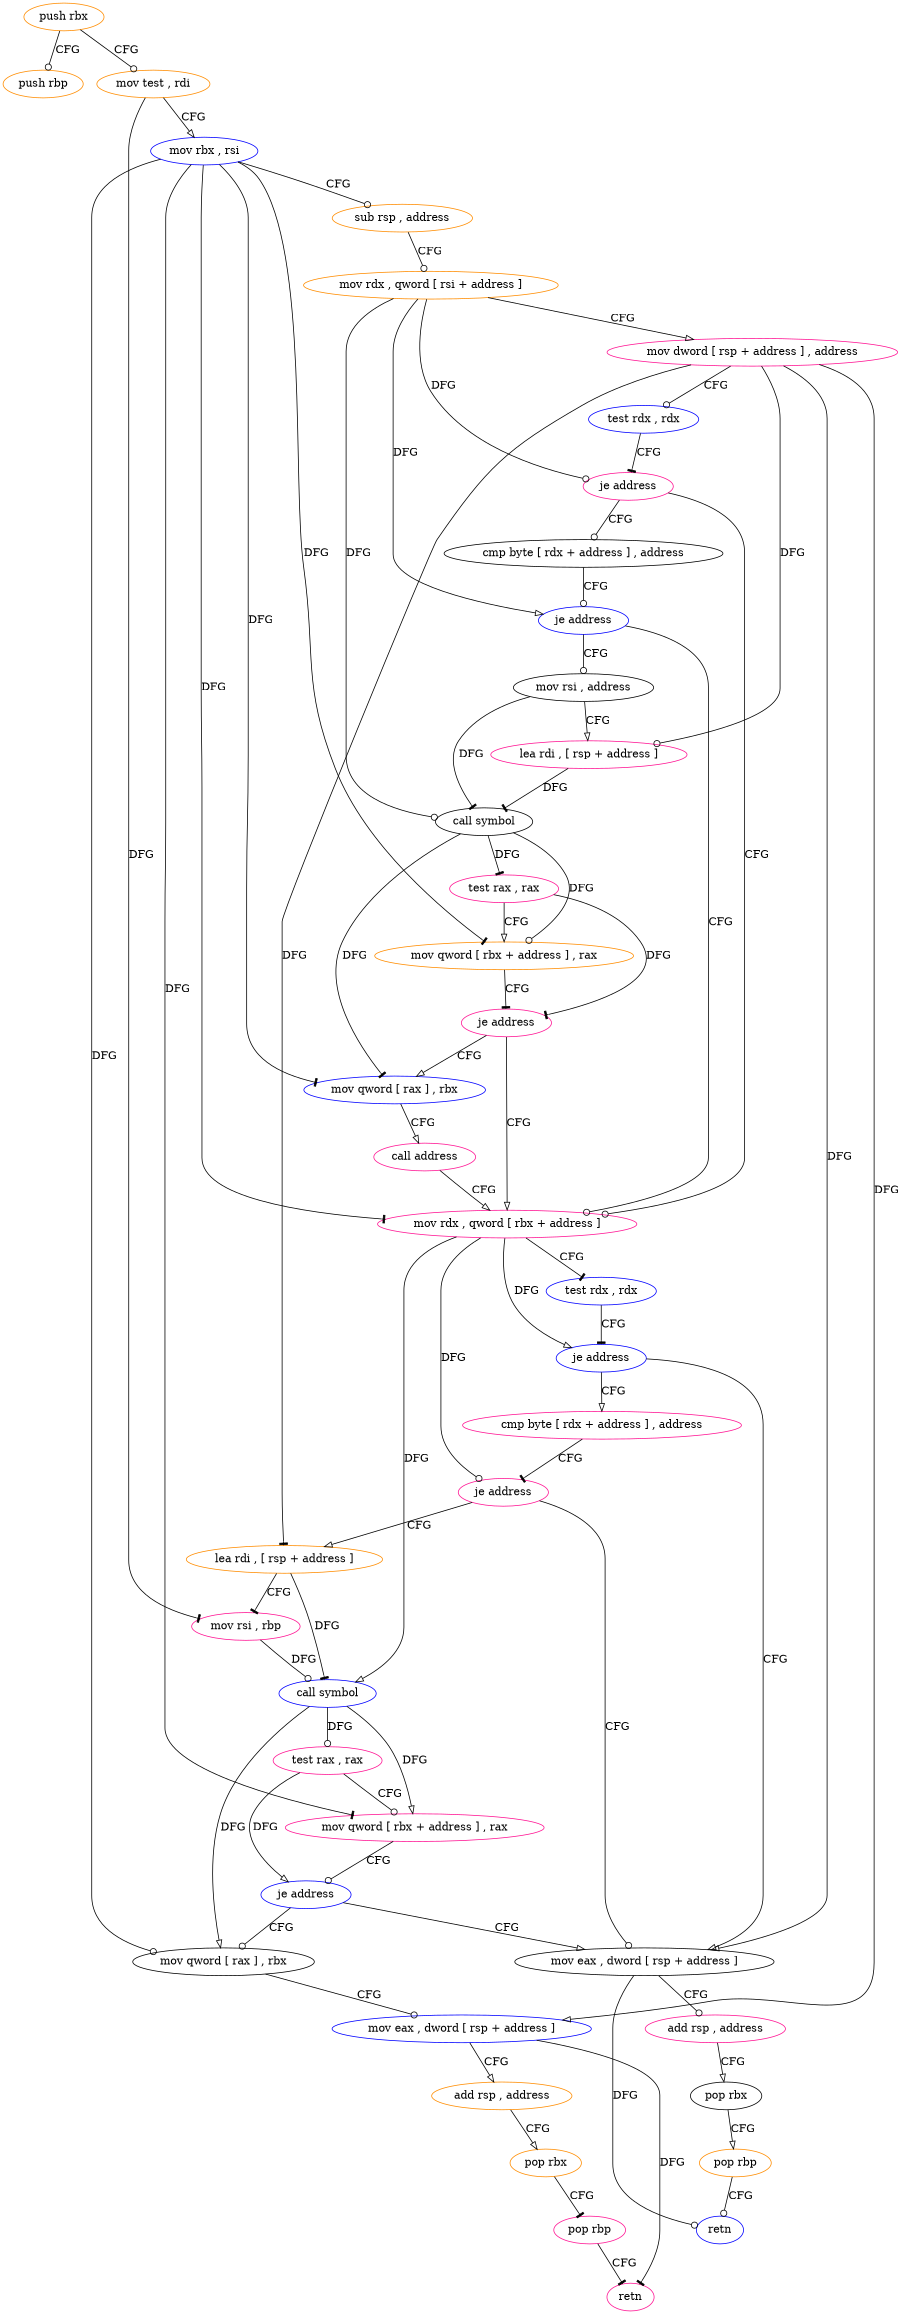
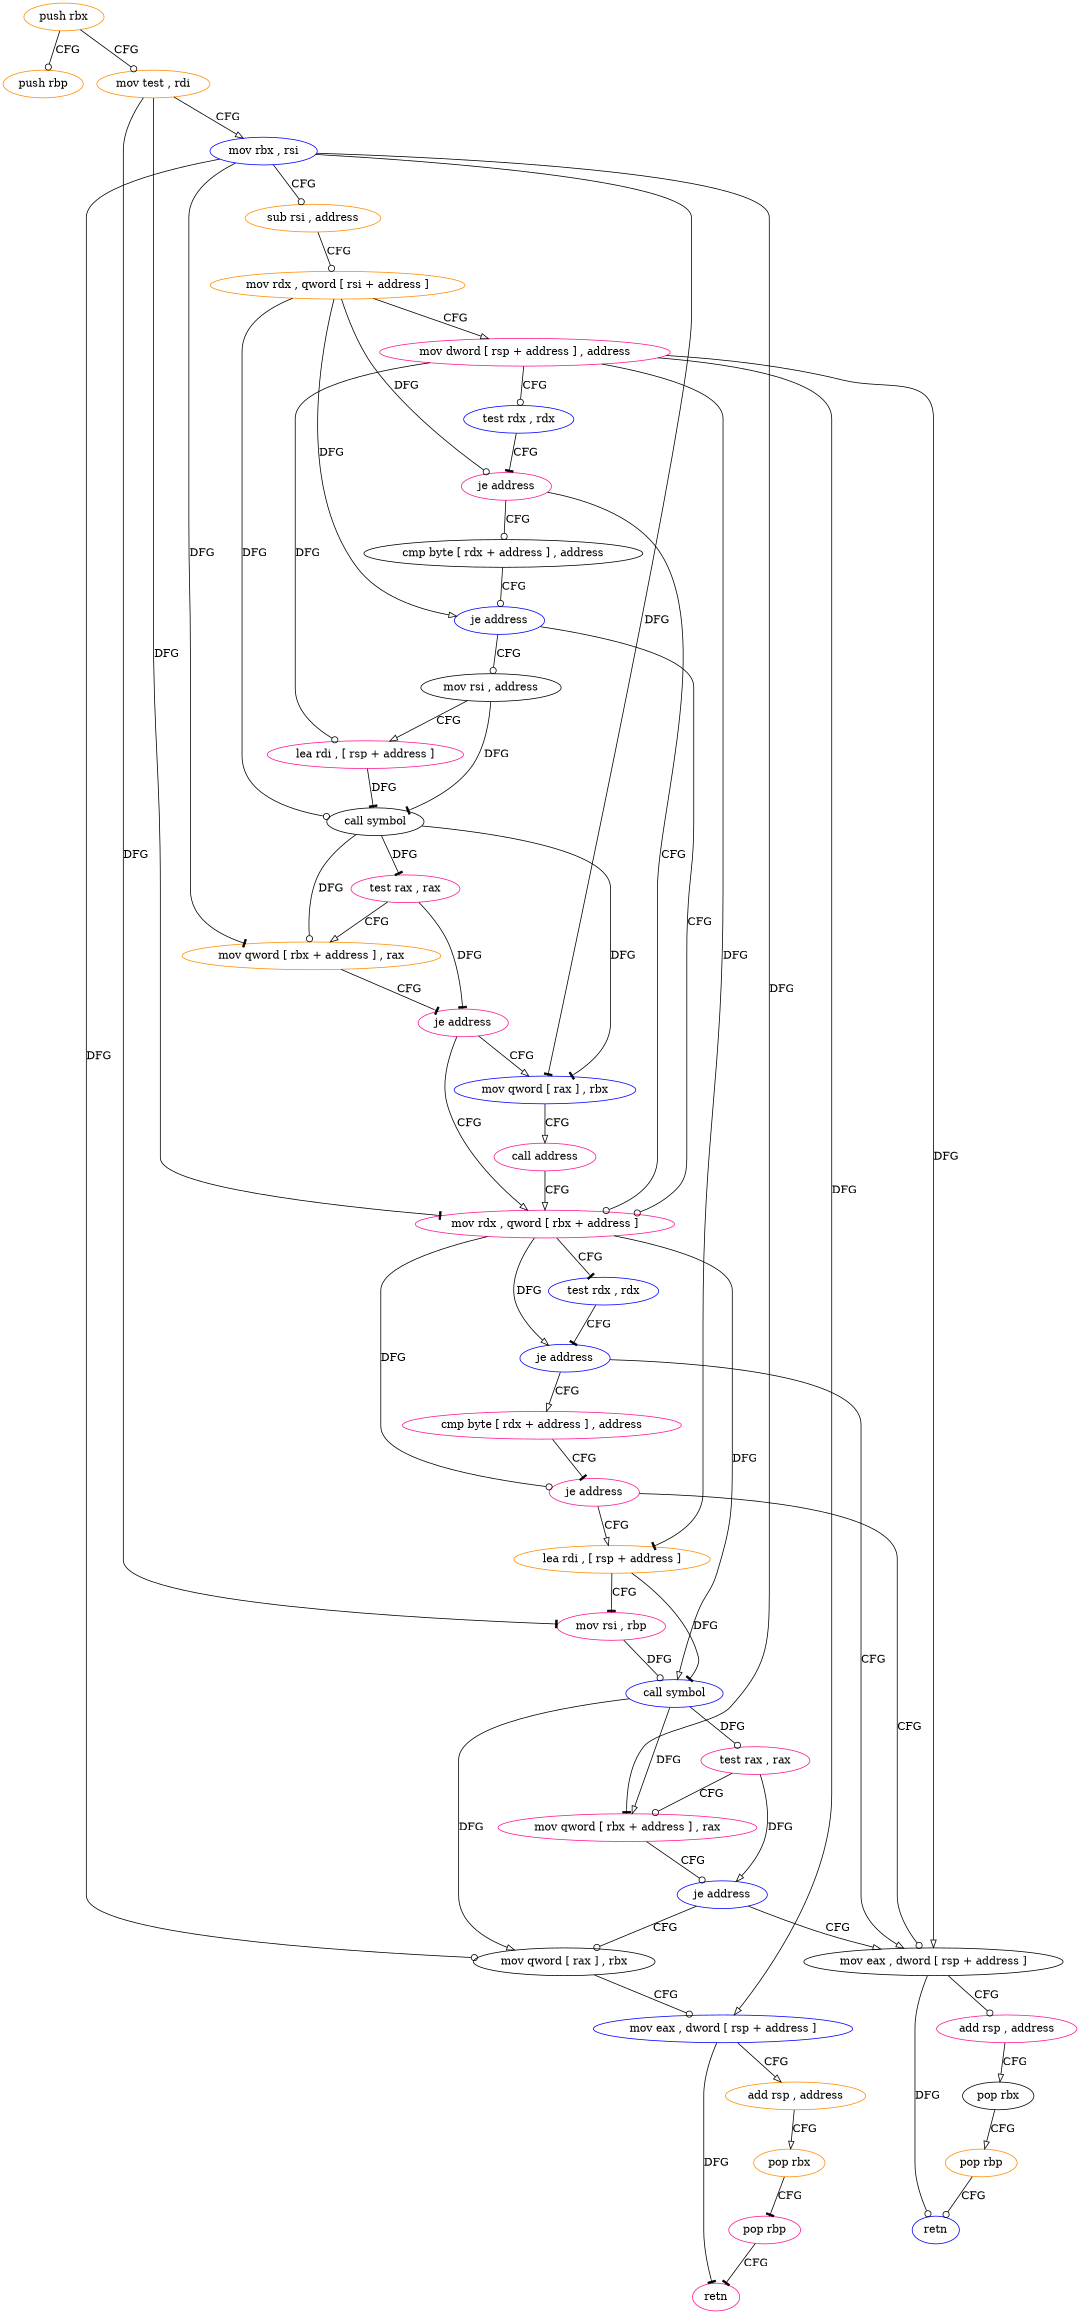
node "sub rsp , address": label "sub rsp , address" -> "sub rsi , address"
edge "mov rbx , rsi" -> "mov rdx , qword [ rbx + address ]": now "mov test , rdi" -> "mov rdx , qword [ rbx + address ]"
